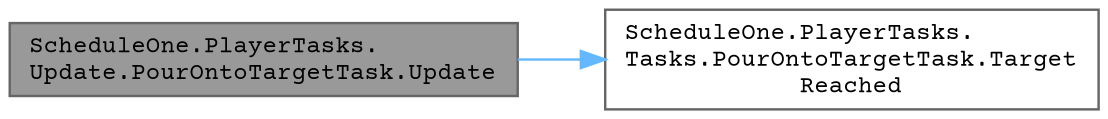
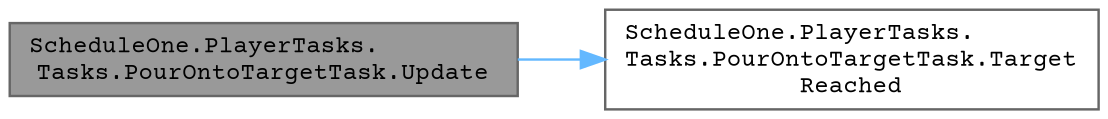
node "ScheduleOne.PlayerTasks. Update.PourOntoTargetTask.Update": label "ScheduleOne.PlayerTasks. Update.PourOntoTargetTask.Update" -> "ScheduleOne.PlayerTasks. Tasks.PourOntoTargetTask.Update"
